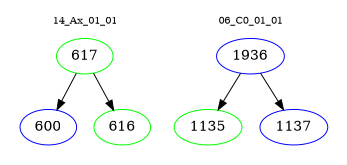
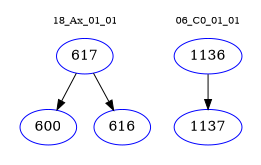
cluster "14_Ax_01_01": label "14_Ax_01_01" -> "18_Ax_01_01"
node "617": color green -> blue
node "1936": label "1936" -> "1136"
node "616": color green -> blue
node "1135": removed
